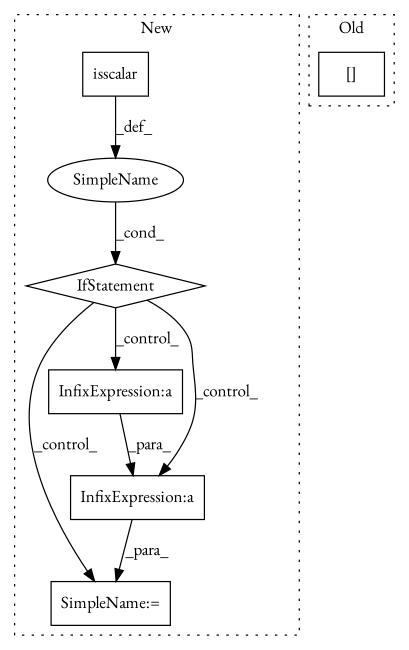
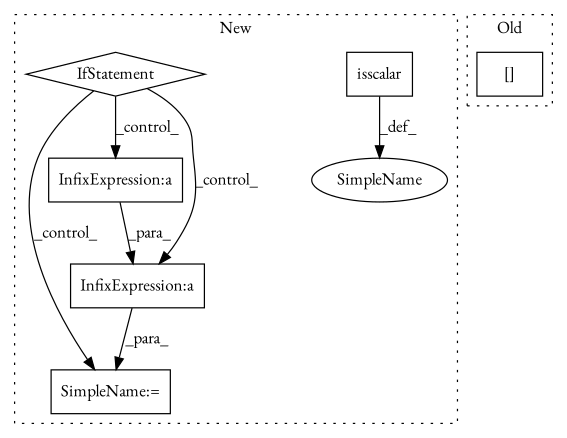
edge "SimpleName" -> "IfStatement": removed, label "_cond_"
